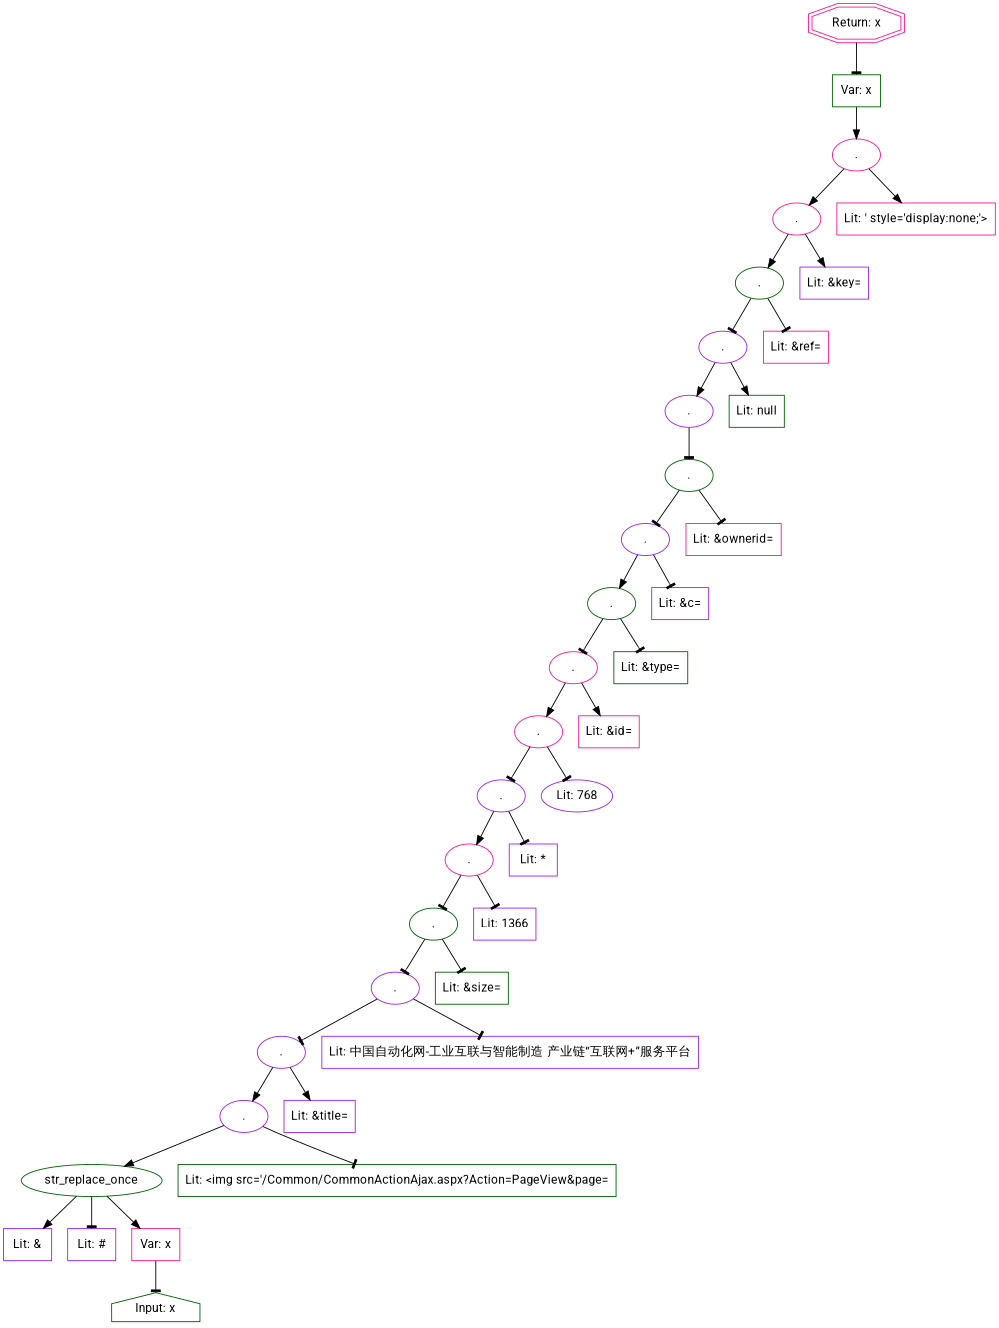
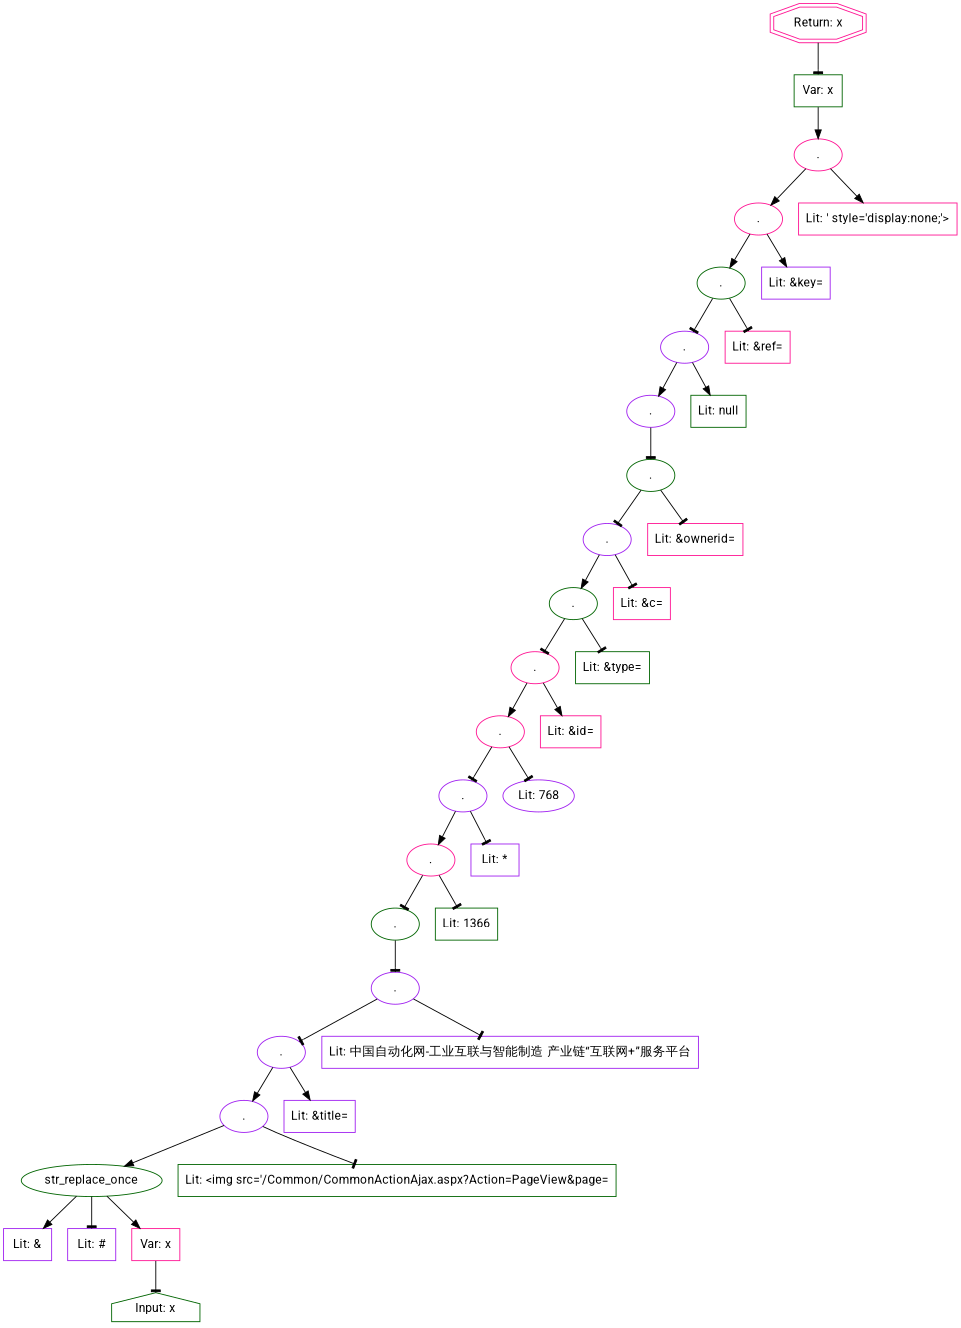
node "Lit: &c=": color purple -> deeppink
node "Lit: 1366": color purple -> darkgreen
node "Lit: &size=": removed
